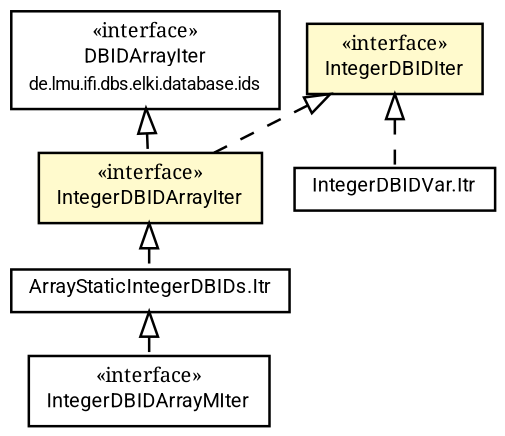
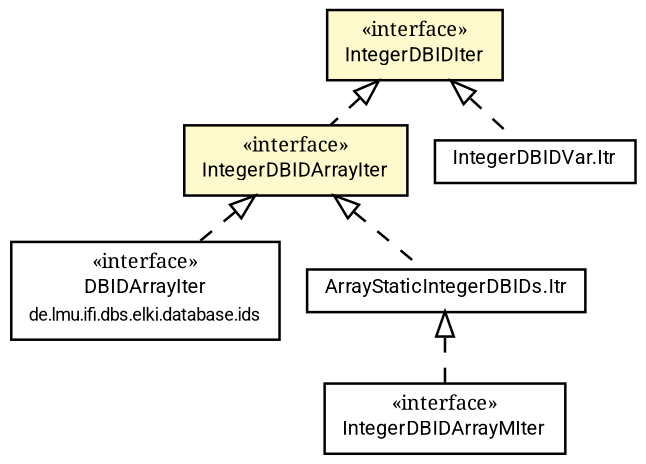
edge "IntegerDBIDArrayIter" -> "DBIDArrayIter": reversed
